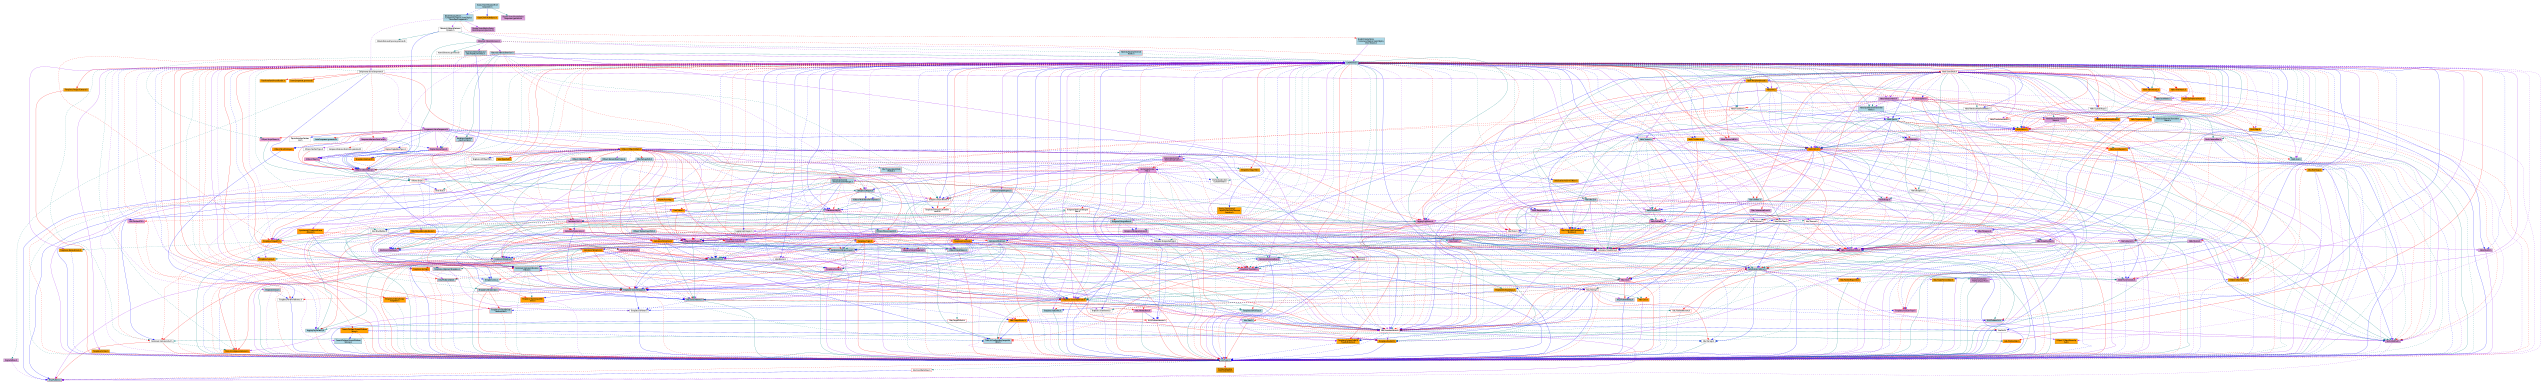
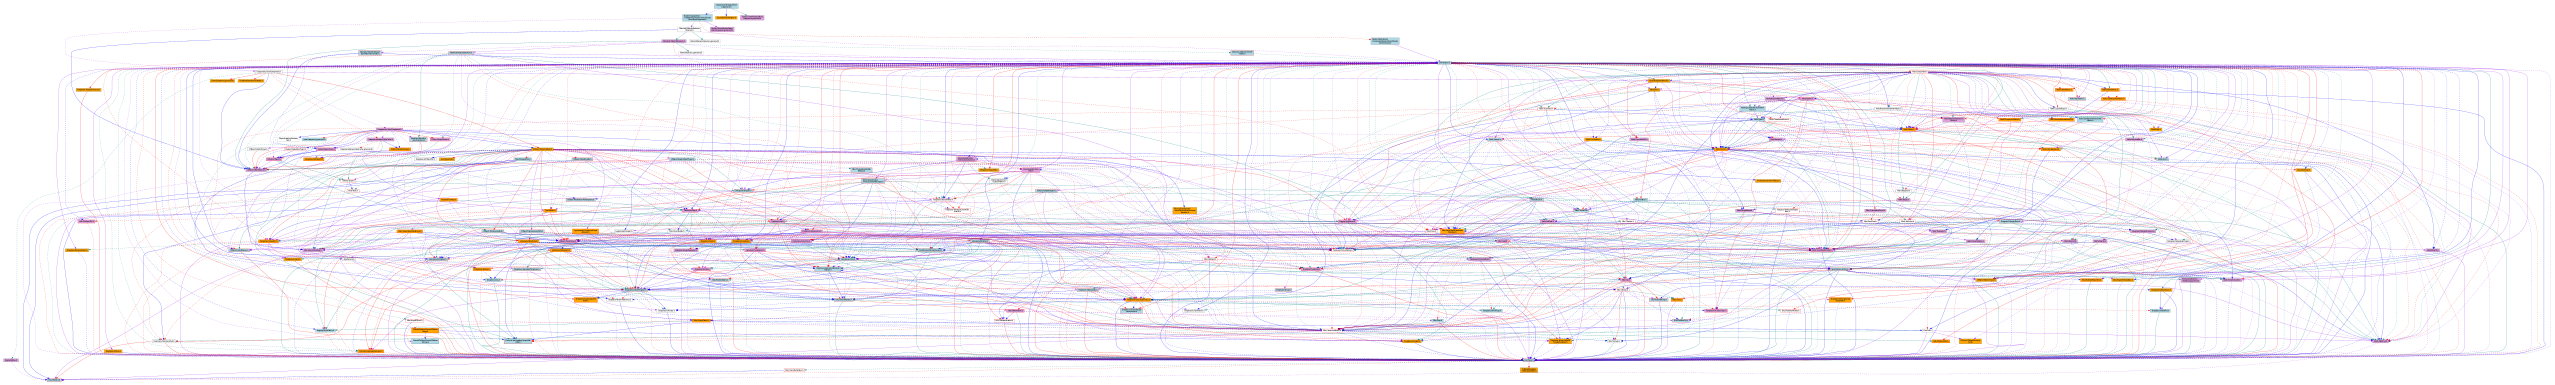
edge "Math/RangeSet.h" -> "CoreTypes.h": now "Math/UnrealMath.h" -> "CoreTypes.h"
